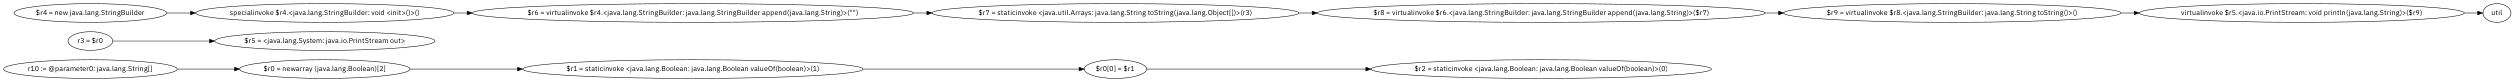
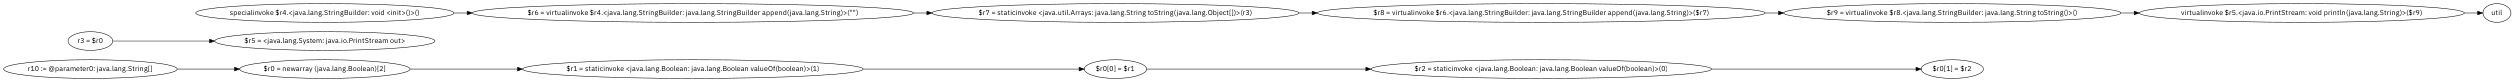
node "$r4 = new java.lang.StringBuilder": removed
node "$r0[1] = $r2": added
